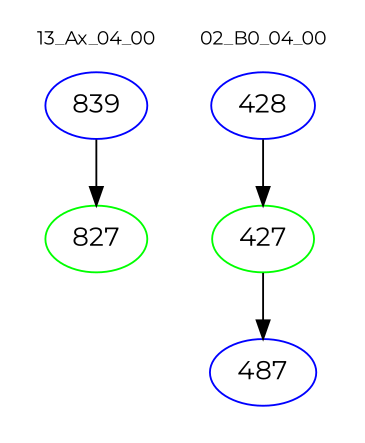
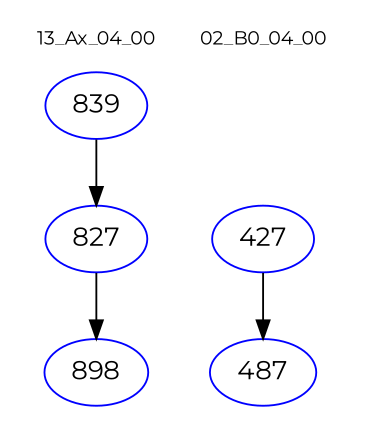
node "428": removed
node "827": color green -> blue
node "427": color green -> blue
node "898": added
